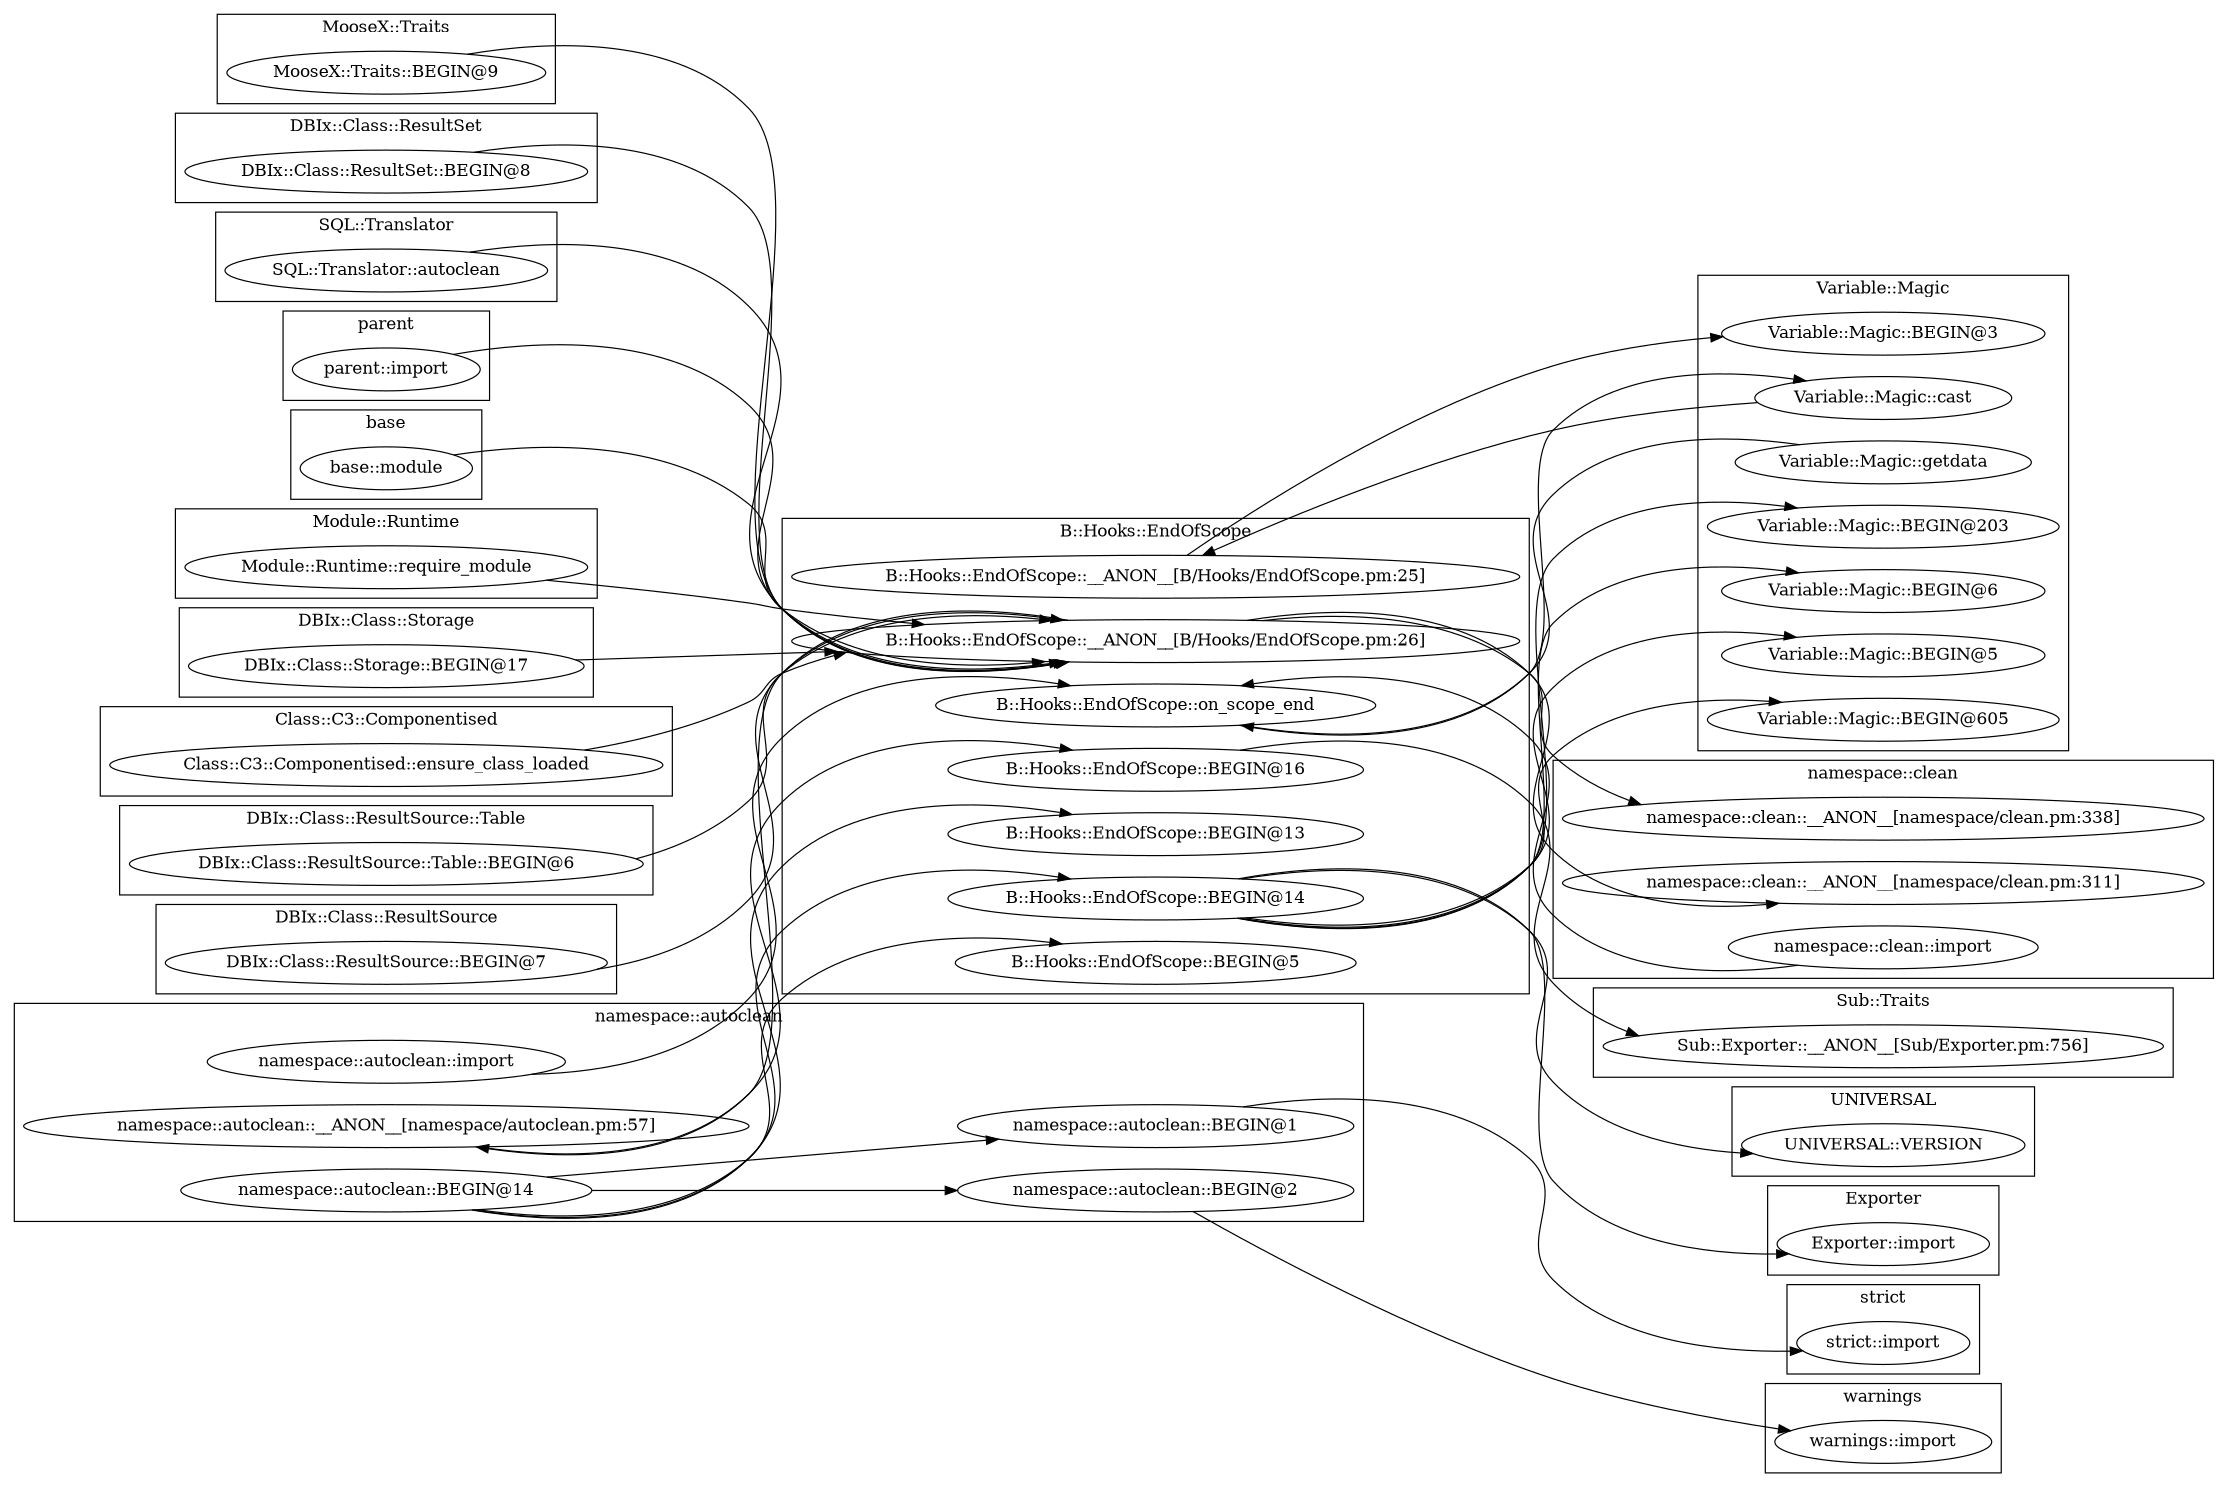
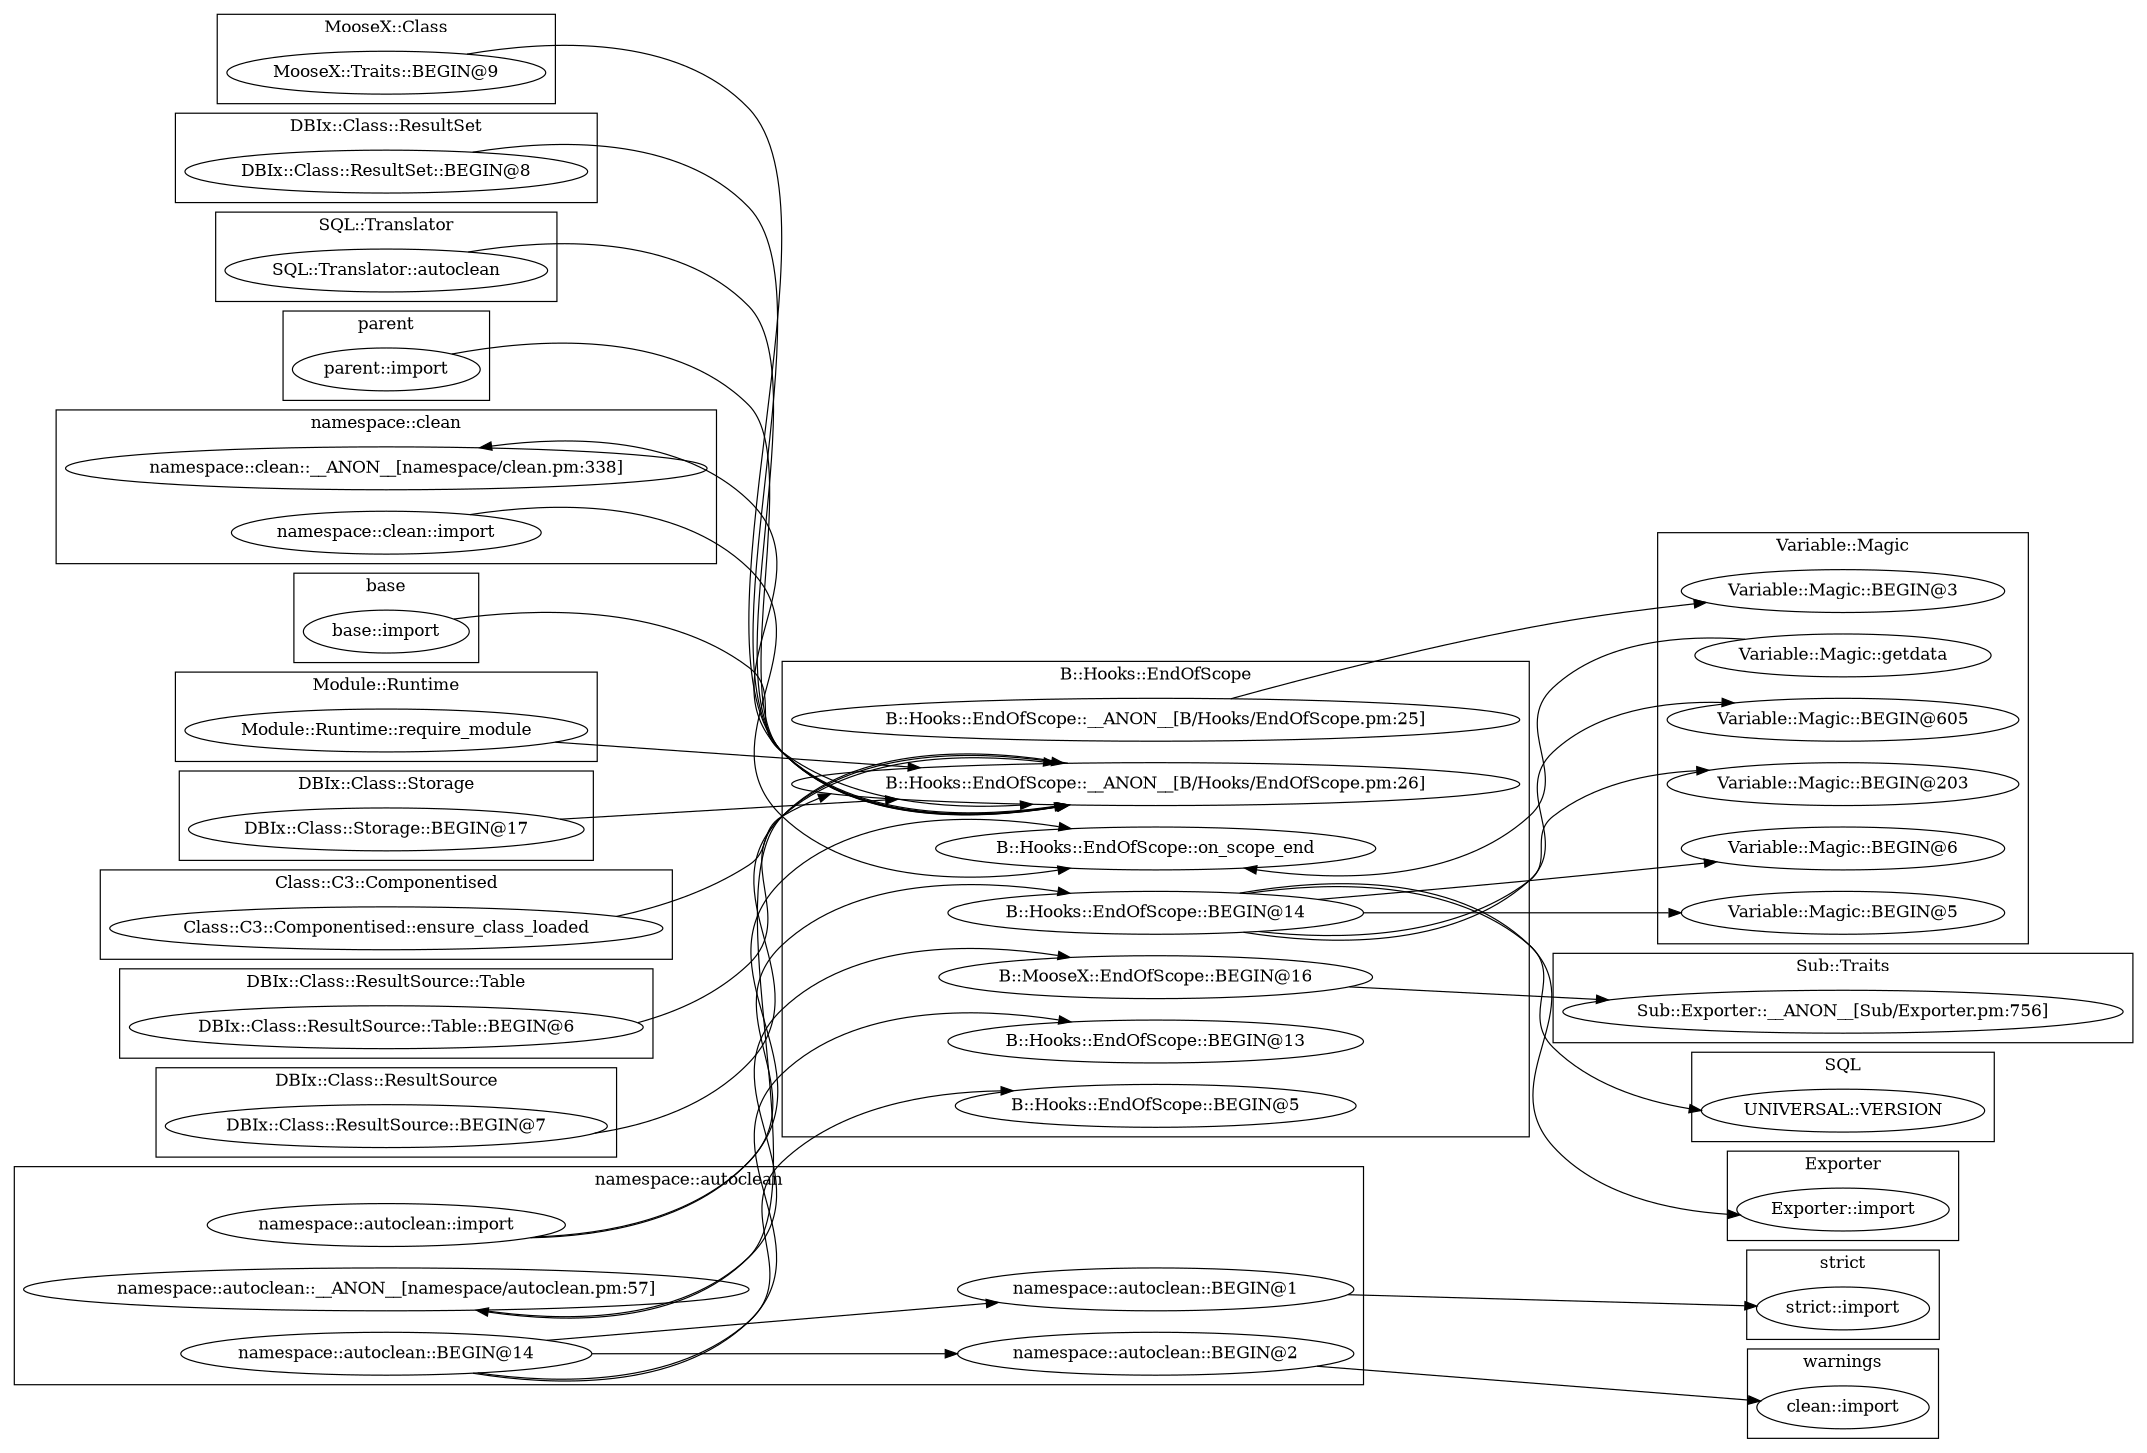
cluster "MooseX::Traits": label "MooseX::Traits" -> "MooseX::Class"
node "Variable::Magic::cast": removed
node "base::module": label "base::module" -> "base::import"
node "B::Hooks::EndOfScope::BEGIN@16": label "B::Hooks::EndOfScope::BEGIN@16" -> "B::MooseX::EndOfScope::BEGIN@16"
node "namespace::clean::__ANON__[namespace/clean.pm:311]": removed
edge "namespace::autoclean::BEGIN@14" -> "B::Hooks::EndOfScope::BEGIN@14": now "namespace::autoclean::import" -> "B::Hooks::EndOfScope::BEGIN@14"
cluster "UNIVERSAL": label "UNIVERSAL" -> "SQL"
node "warnings::import": label "warnings::import" -> "clean::import"
